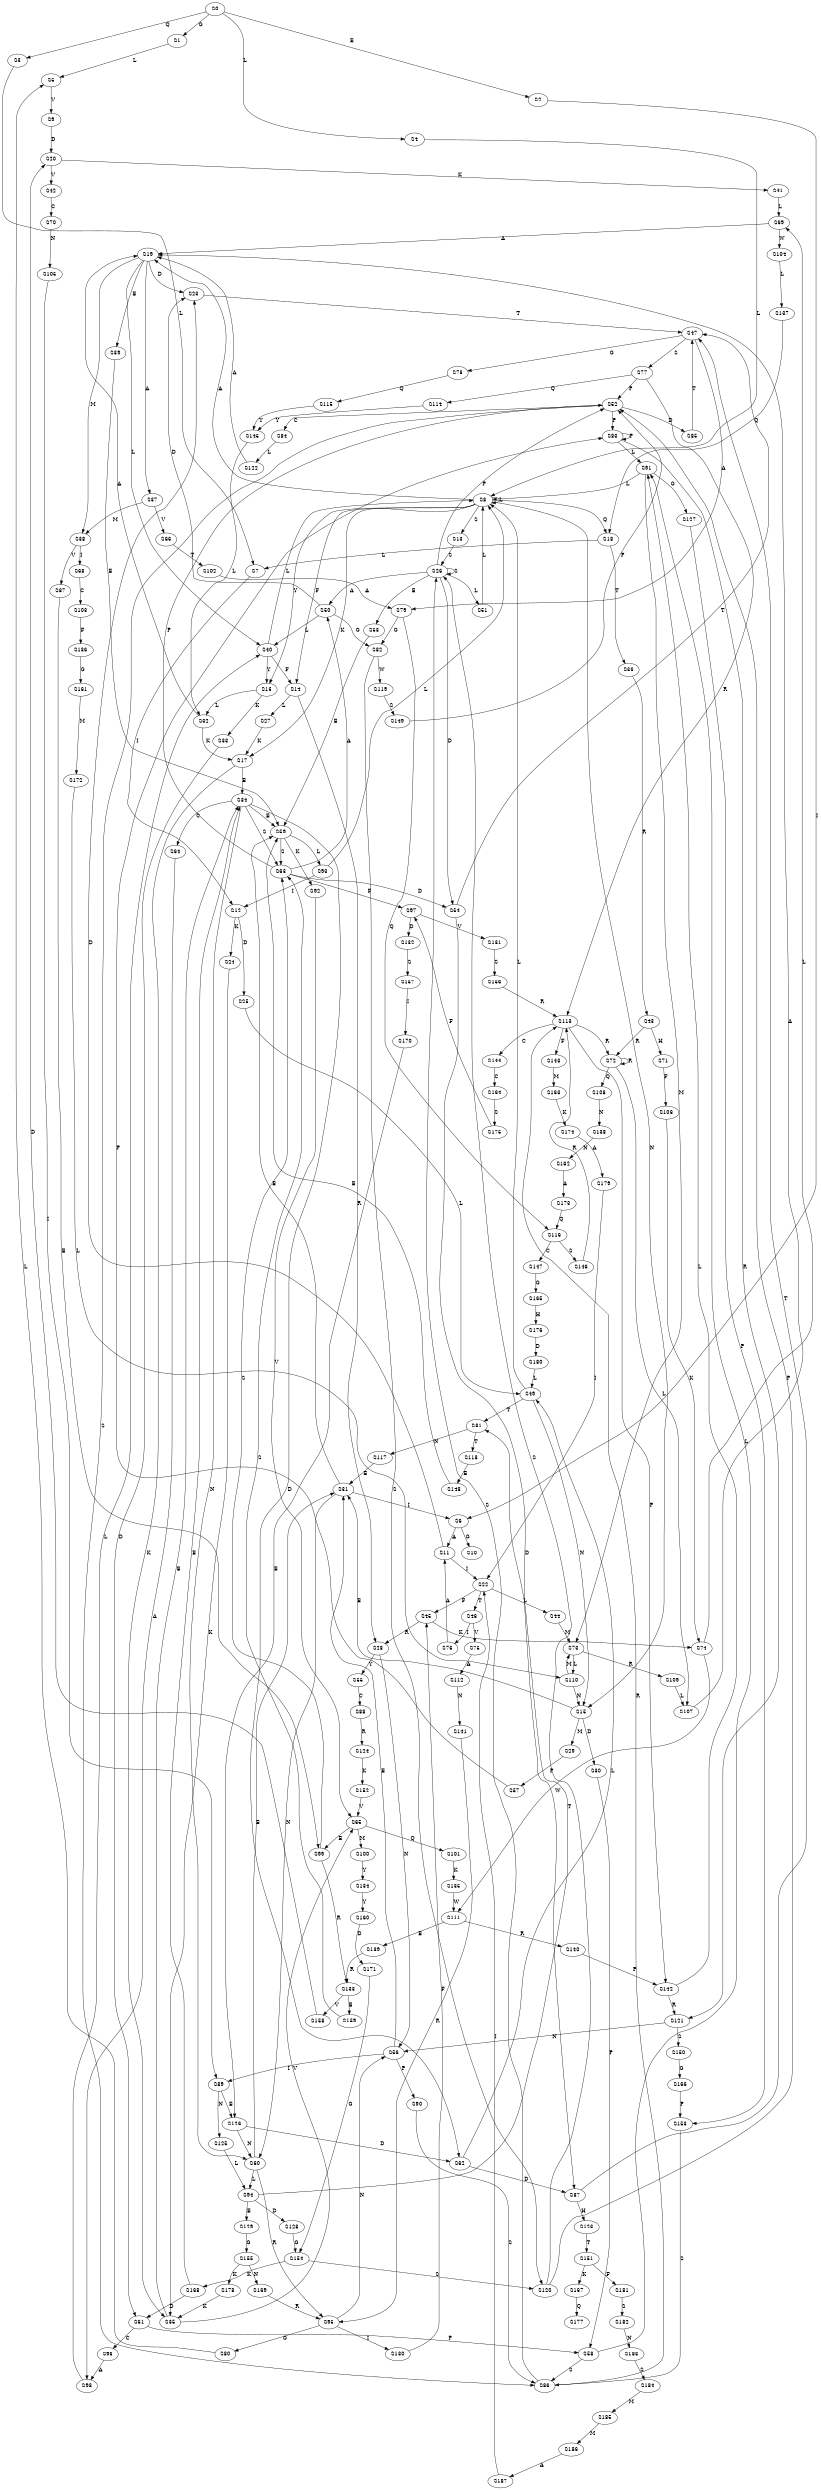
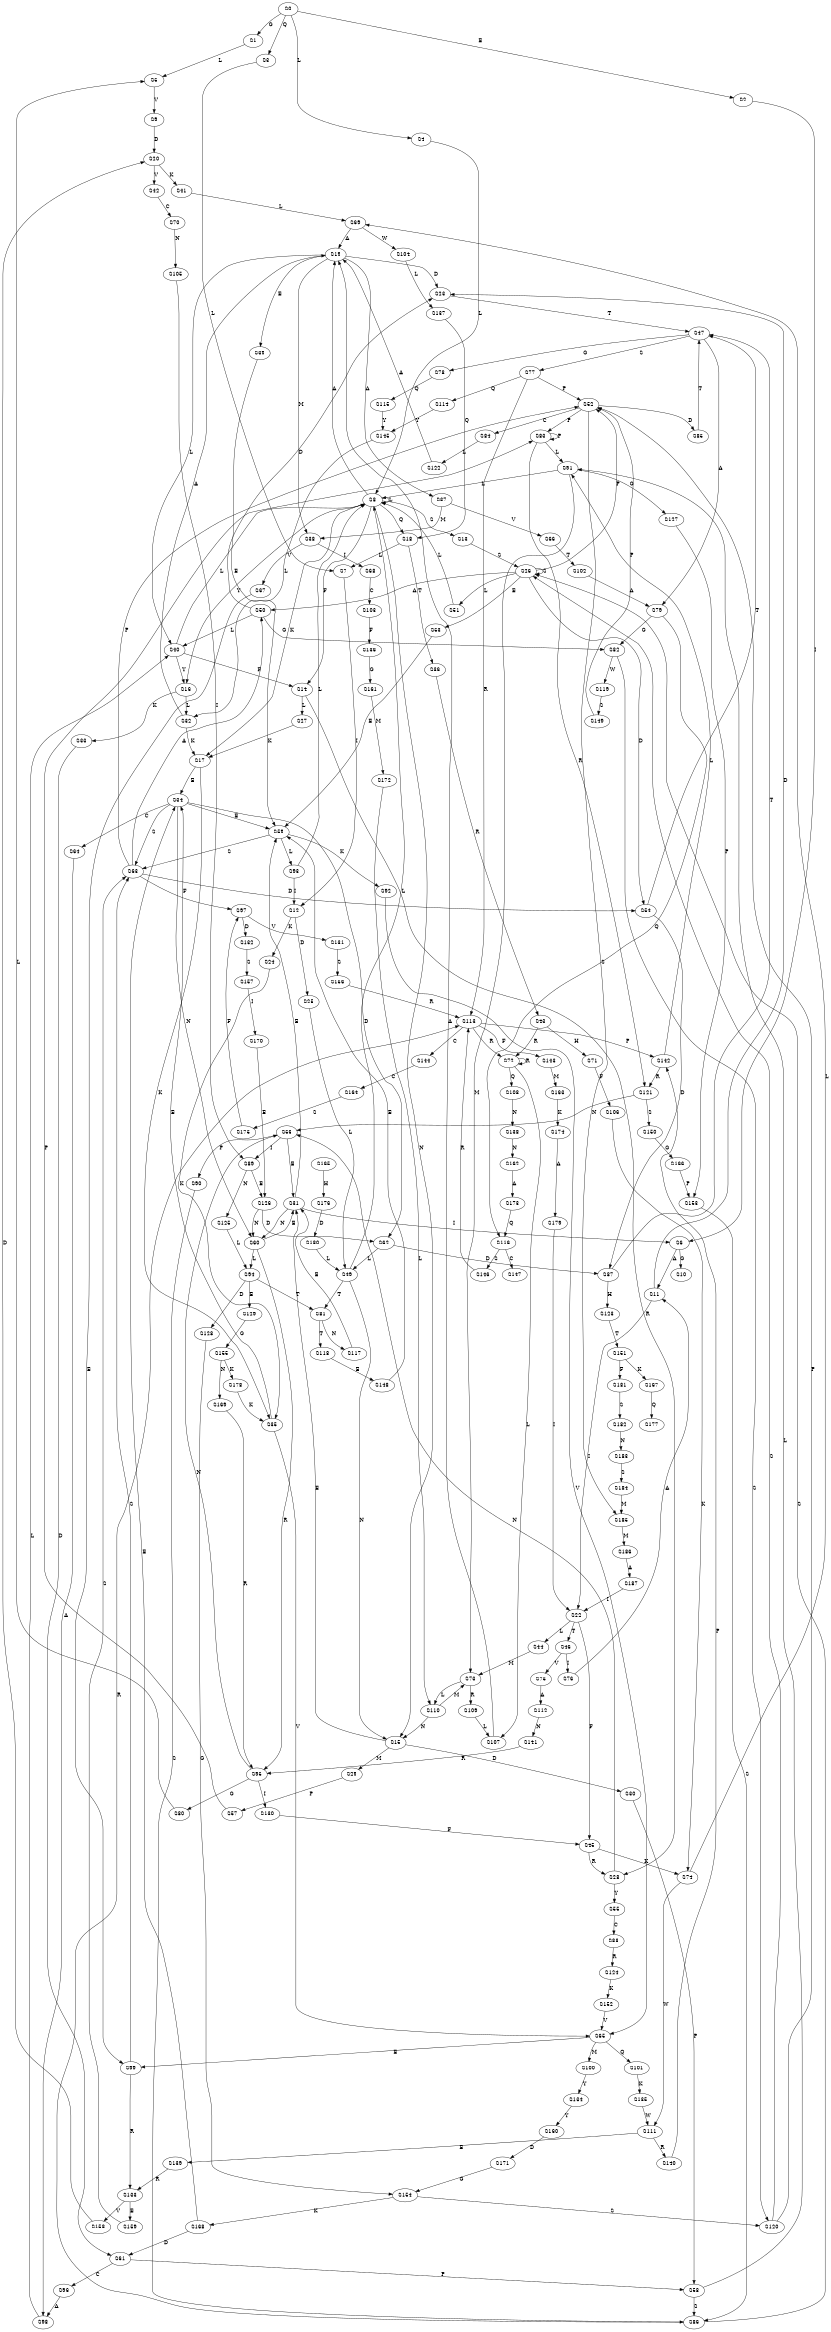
edge "S147" -> "S165": removed, label "G"
edge "S52" -> "S86": now "S52" -> "S185"
